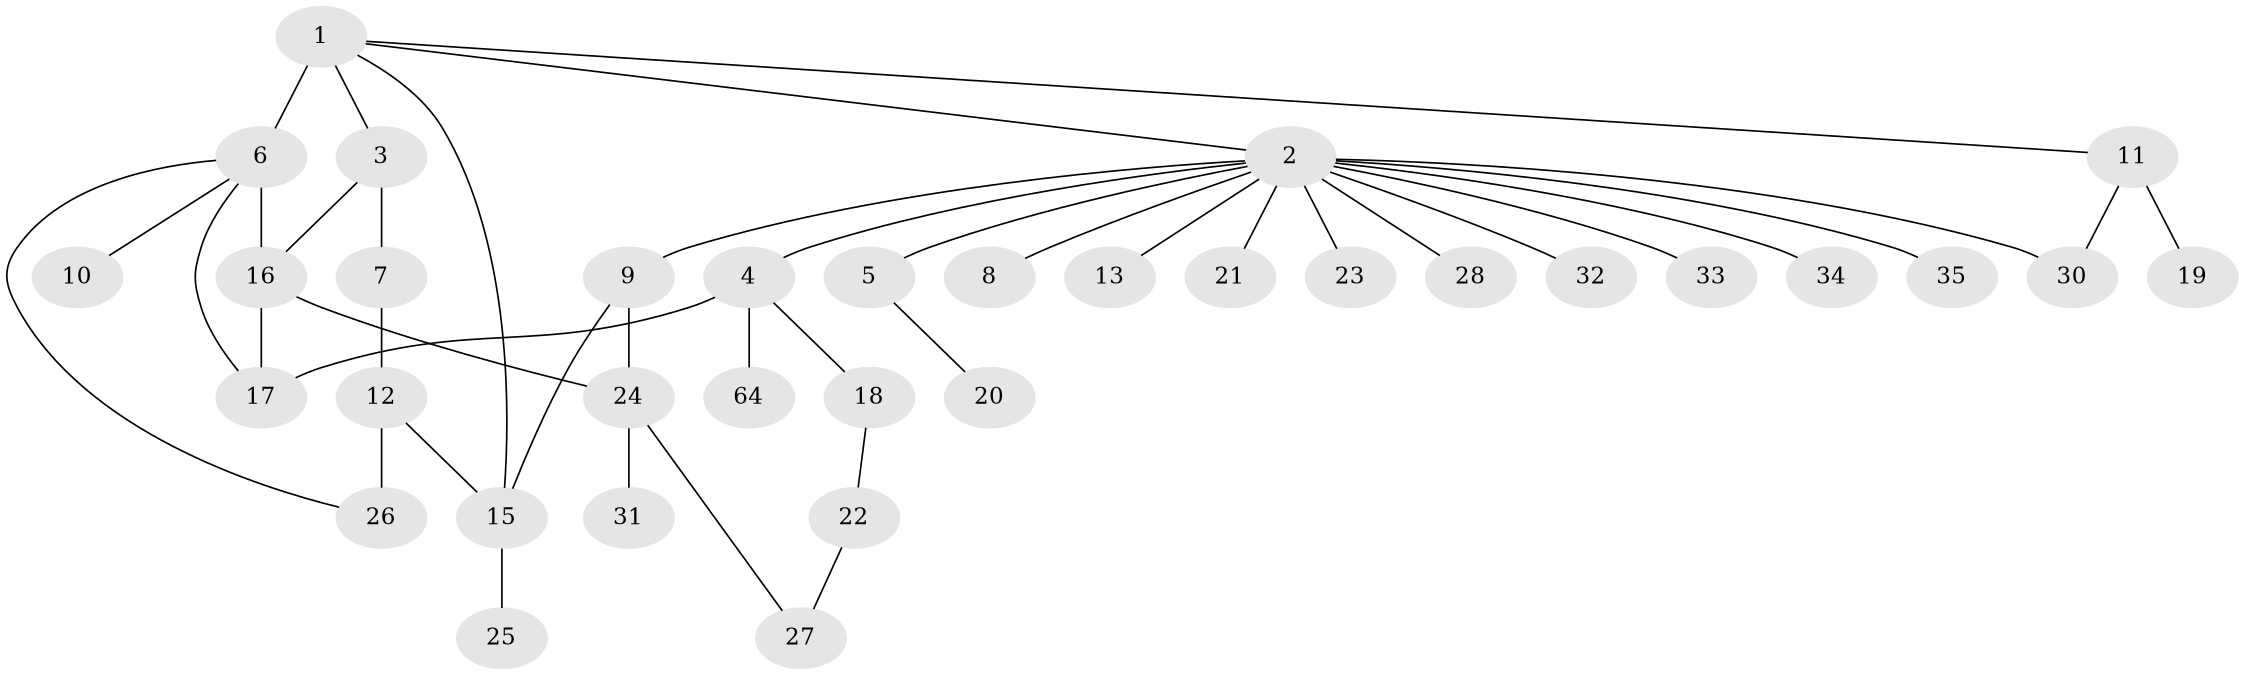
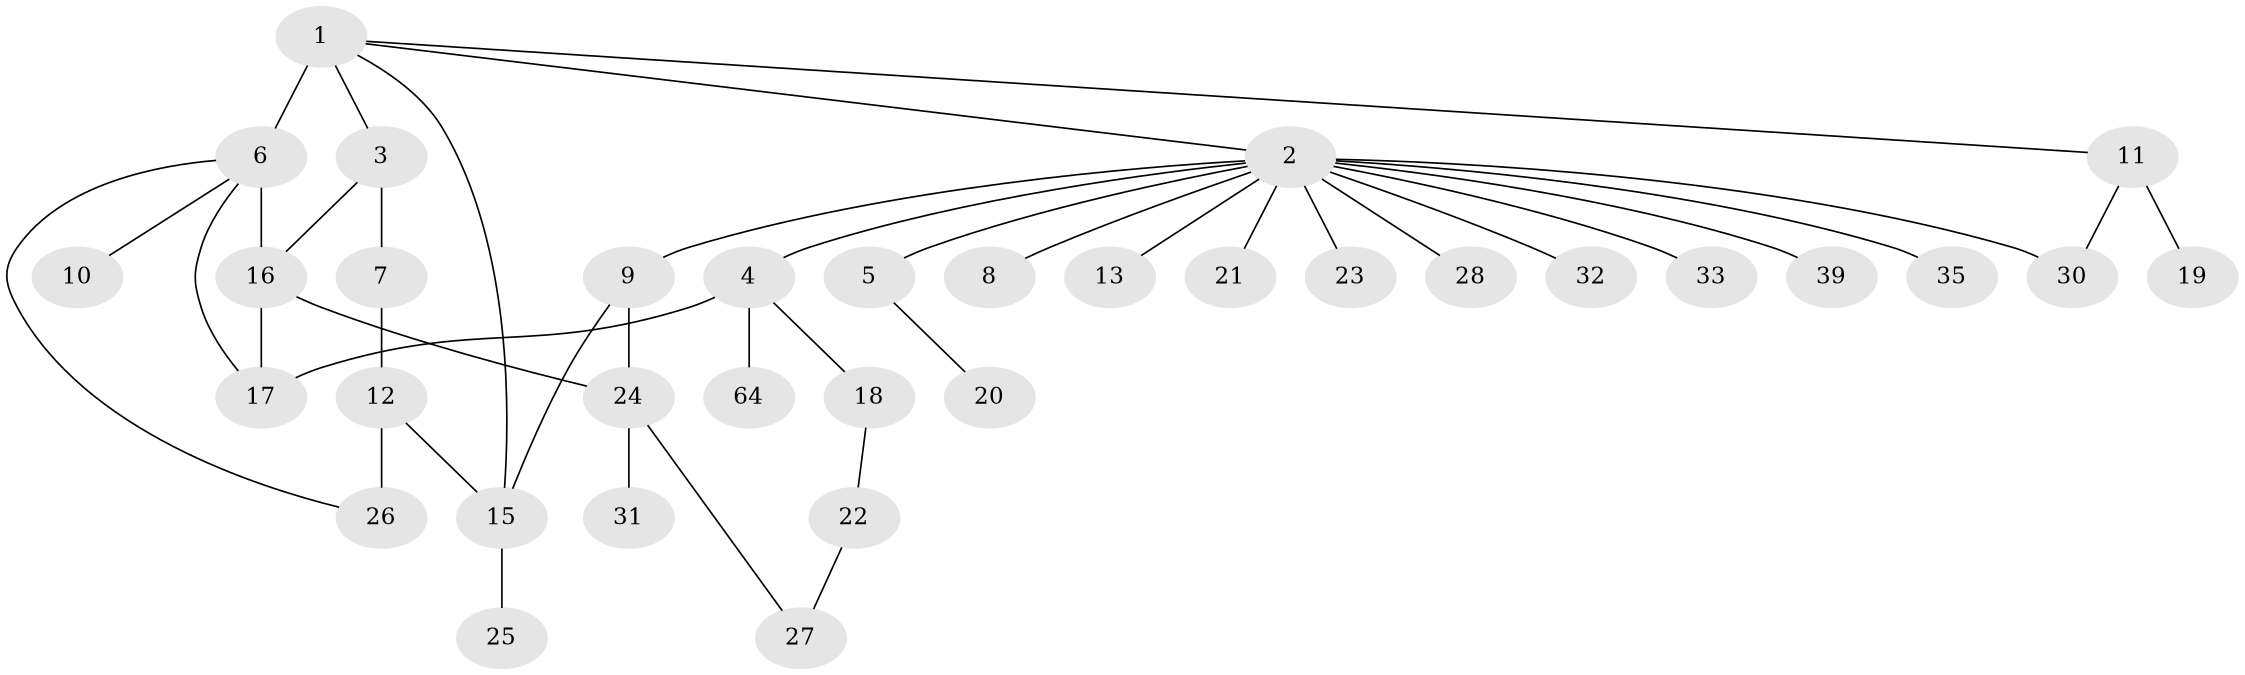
node "34": label "34" -> "39"
